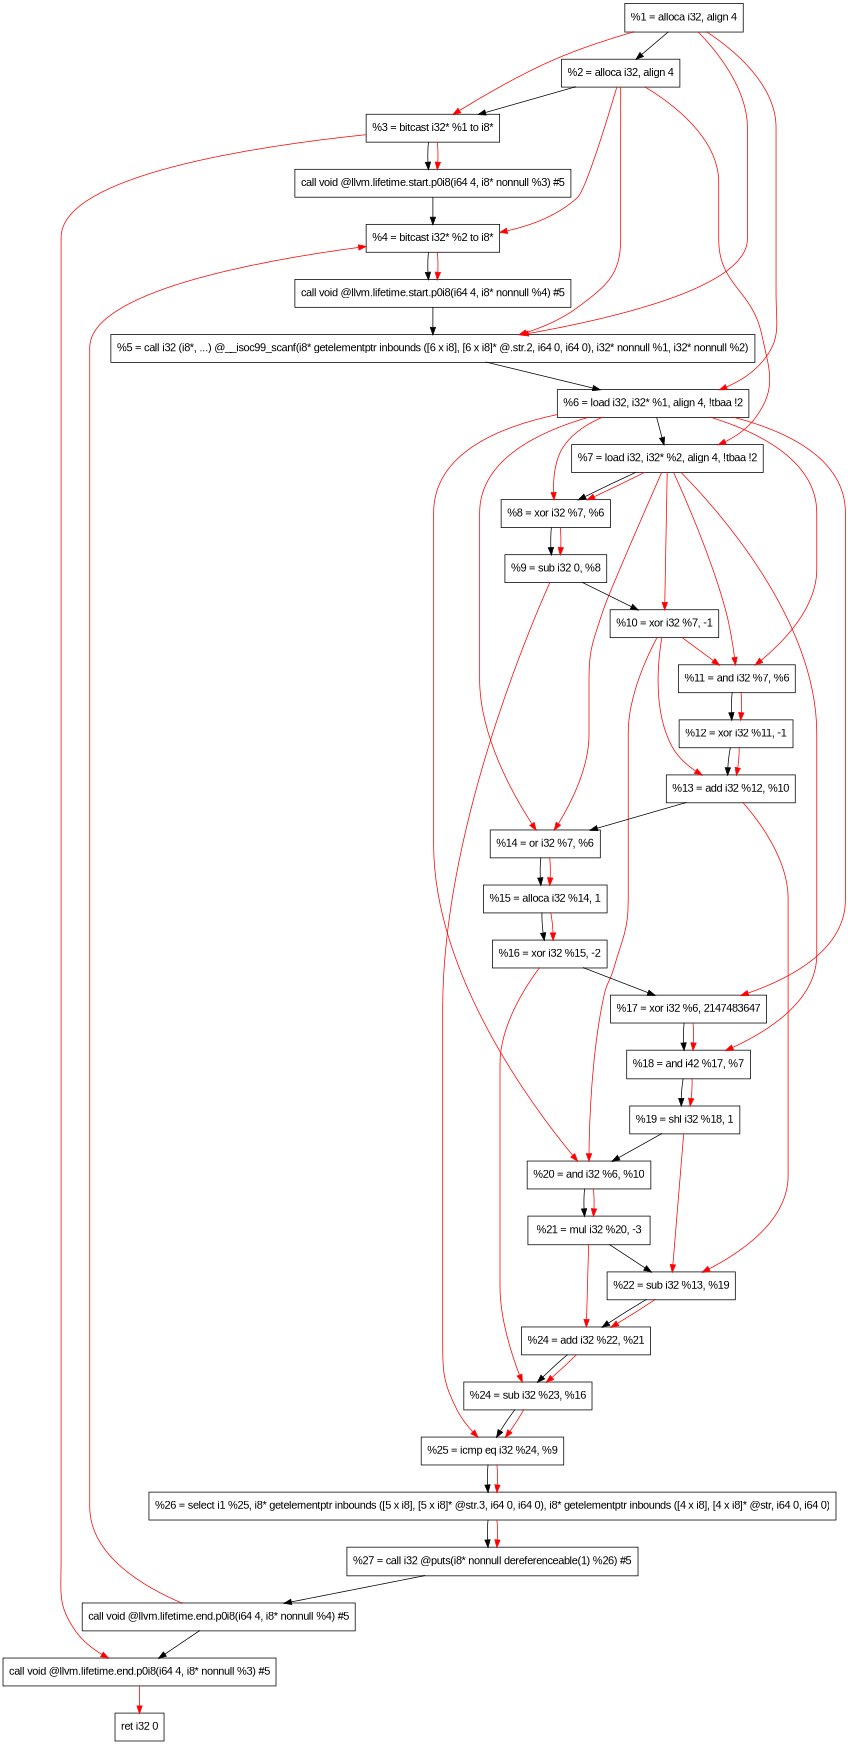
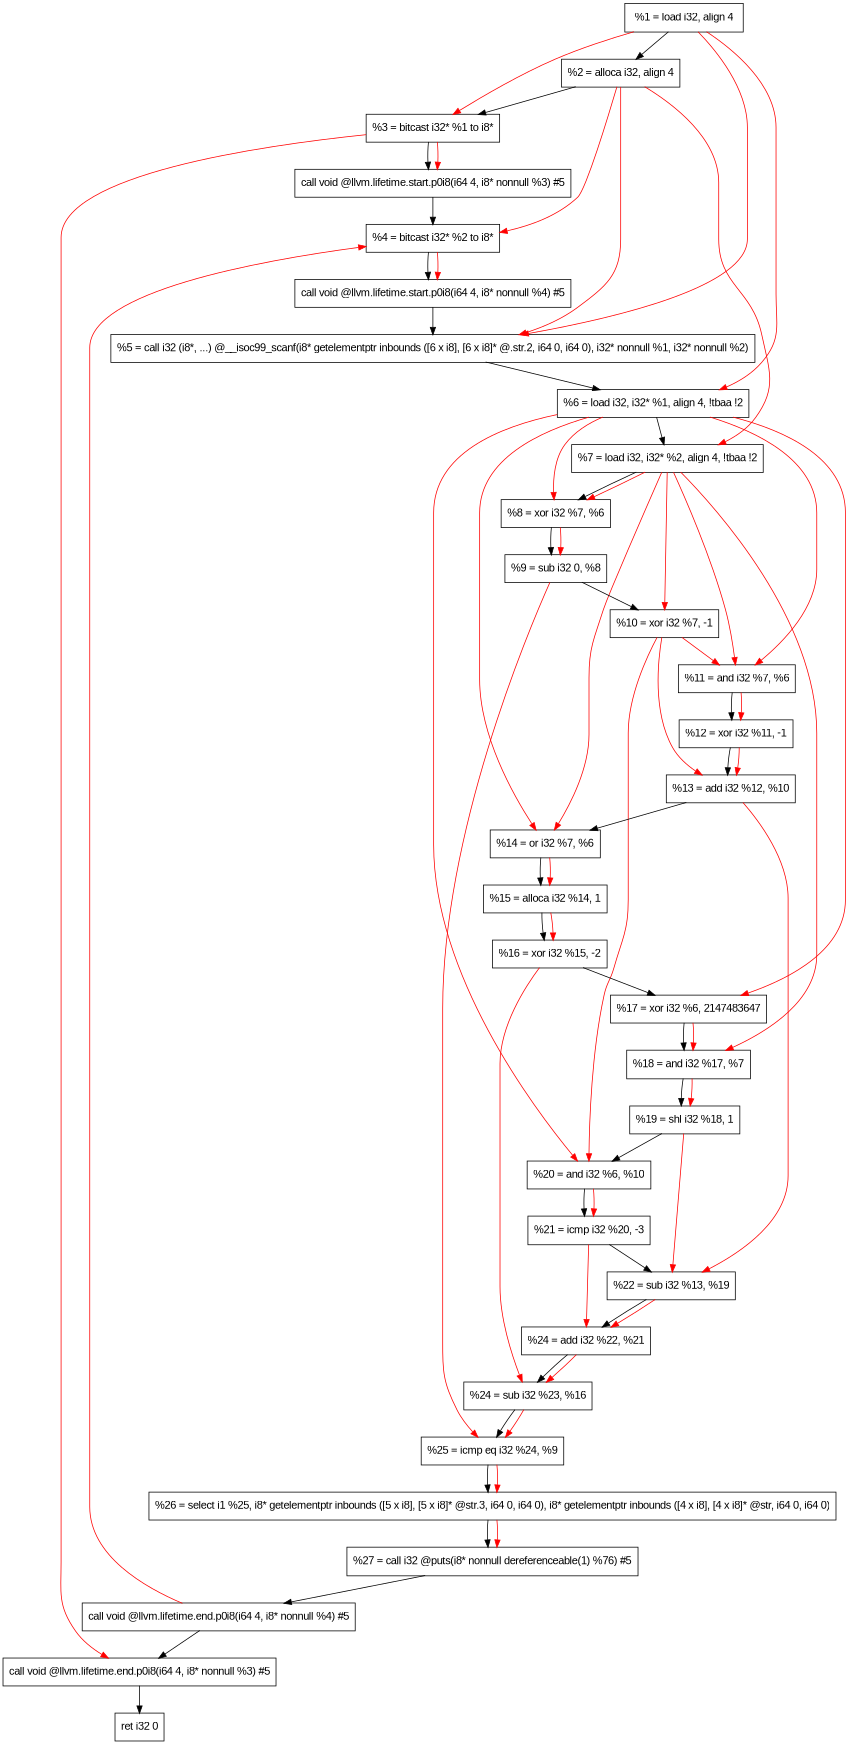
node "%1 = alloca i32, align 4": label "%1 = alloca i32, align 4" -> "%1 = load i32, align 4"
node "%18 = and i42 %17, %7": label "%18 = and i42 %17, %7" -> "%18 = and i32 %17, %7"
node "%21 = mul i32 %20, -3": label "%21 = mul i32 %20, -3" -> "%21 = icmp i32 %20, -3"
node "%27 = call i32 @puts(i8* nonnull dereferenceable(1) %26) #5": label "%27 = call i32 @puts(i8* nonnull dereferenceable(1) %26) #5" -> "%27 = call i32 @puts(i8* nonnull dereferenceable(1) %76) #5"
edge "call void @llvm.lifetime.end.p0i8(i64 4, i8* nonnull %3) #5" -> "ret i32 0": color red -> black
